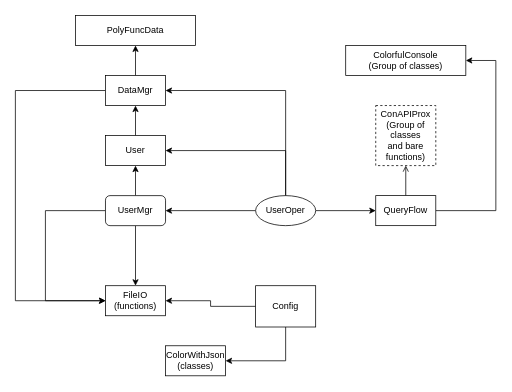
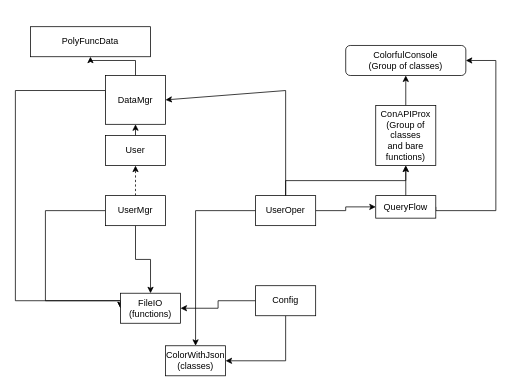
node "PolyFuncData": moved (135, 30) -> (90, 42)
node "ColorfulConsole (Group of classes)": shape rectangle -> rounded rectangle
node "DataMgr": size 60x30 -> 60x49
edge "ConAPIProx (Group of classes and bare functions)" -> "ColorfulConsole (Group of classes)": added
node "ConAPIProx (Group of classes and bare functions)": style dashed -> solid
edge "UserOper" -> "User": now "UserOper" -> "ConAPIProx (Group of classes and bare functions)"
edge "UserMgr" -> "User": style solid -> dashed
node "UserMgr": shape rounded rectangle -> rectangle
edge "UserOper" -> "UserMgr": now "UserOper" -> "ColorWithJson (classes)"
node "UserOper": shape ellipse -> rectangle
node "QueryFlow": size 60x30 -> 60x23
node "FileIO (functions)": moved (135, 300) -> (150, 308)
node "Config": size 60x41 -> 60x30
